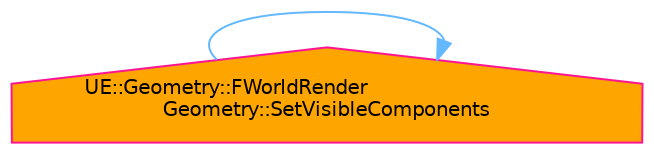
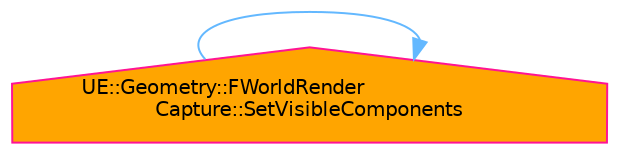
node "UE::Geometry::FWorldRender Geometry::SetVisibleComponents": label "UE::Geometry::FWorldRender Geometry::SetVisibleComponents" -> "UE::Geometry::FWorldRender Capture::SetVisibleComponents"
